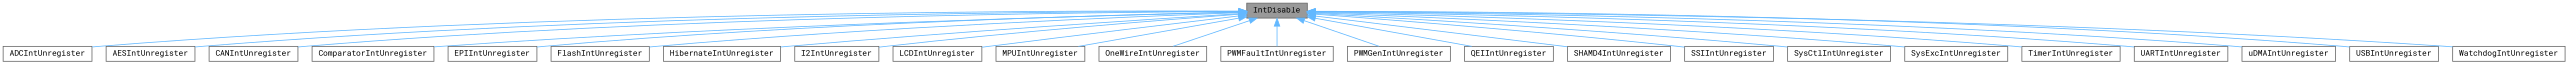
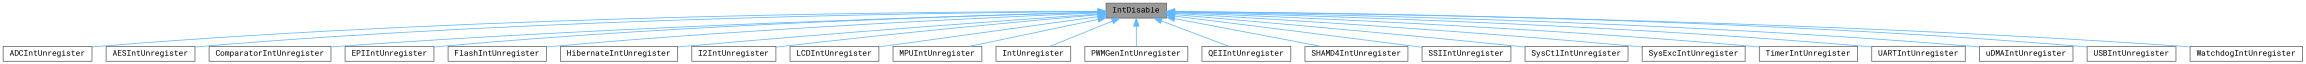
node "CANIntUnregister": removed
node "OneWireIntUnregister": removed
node "PWMFaultIntUnregister": label "PWMFaultIntUnregister" -> "IntUnregister"
